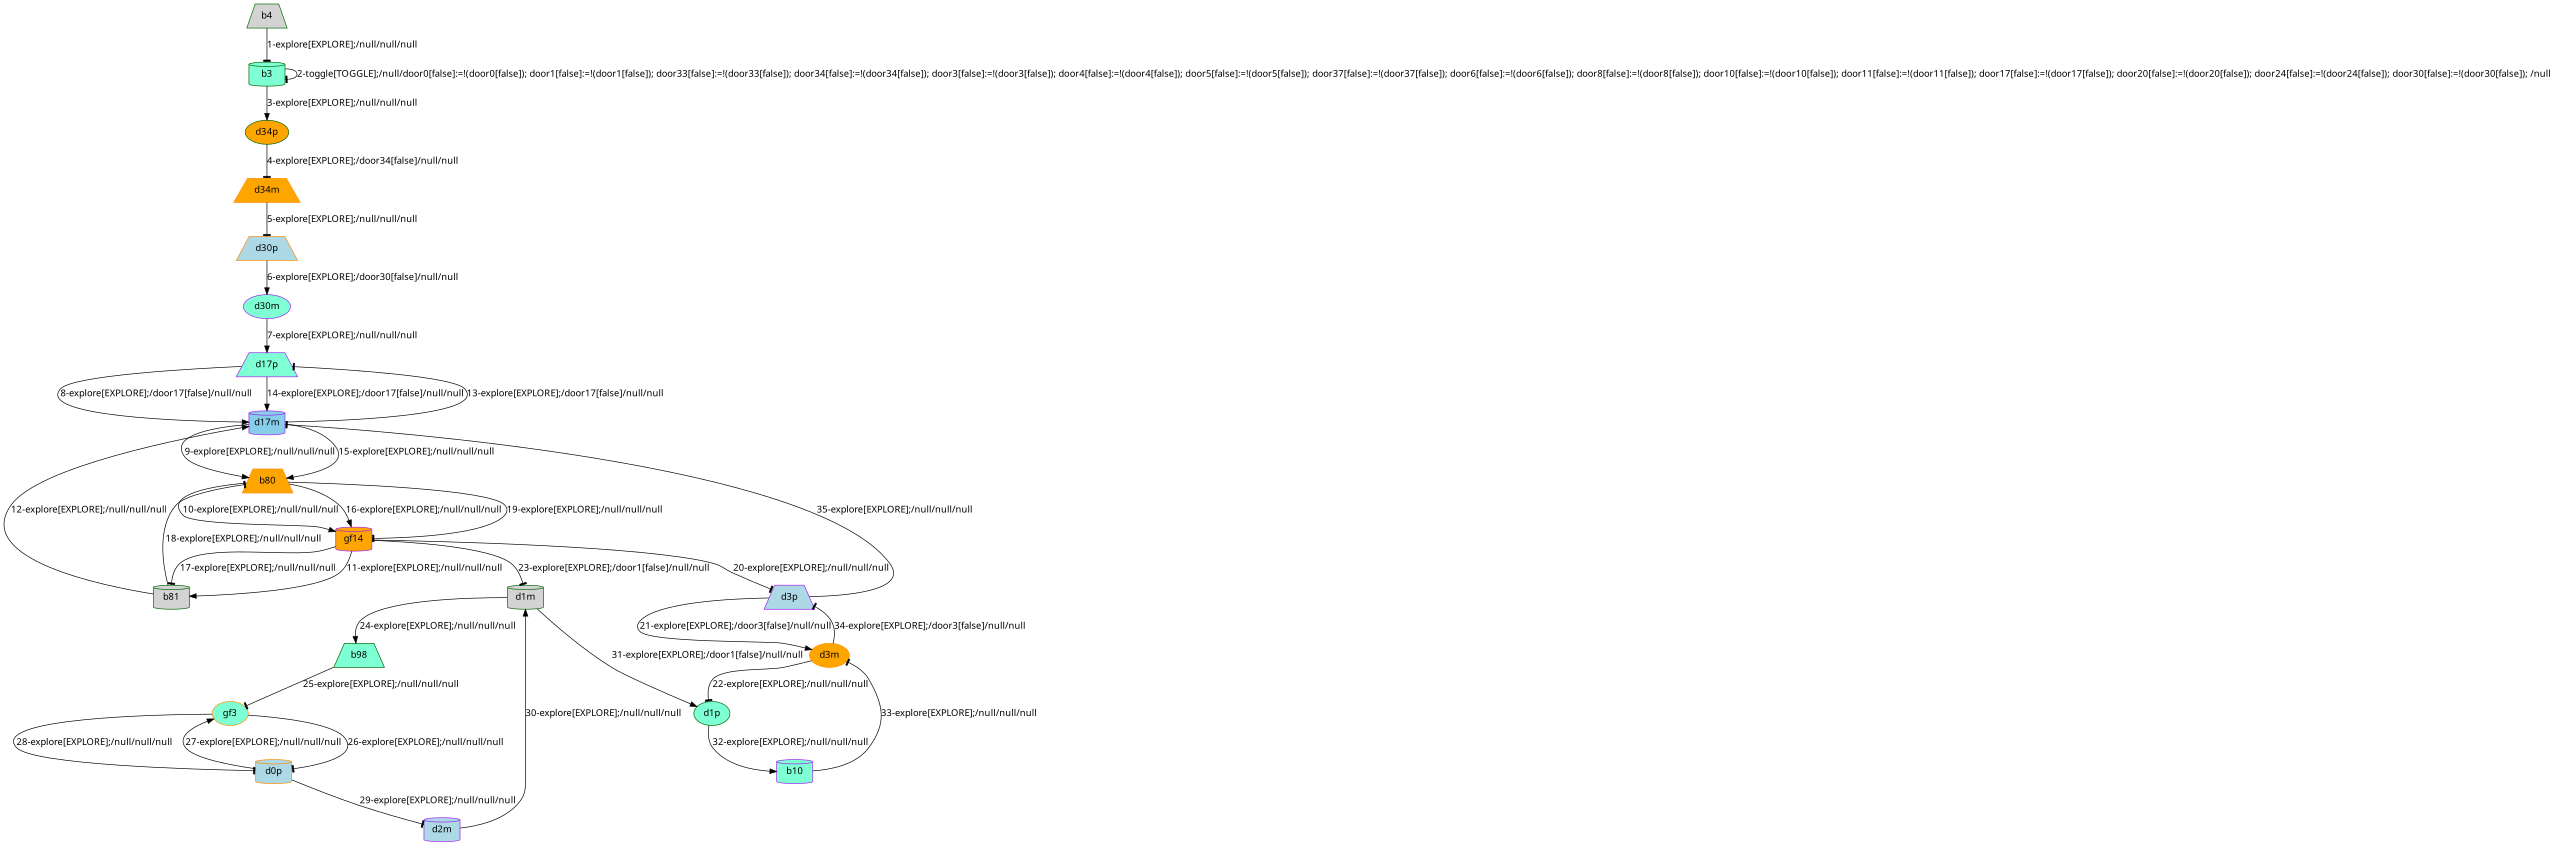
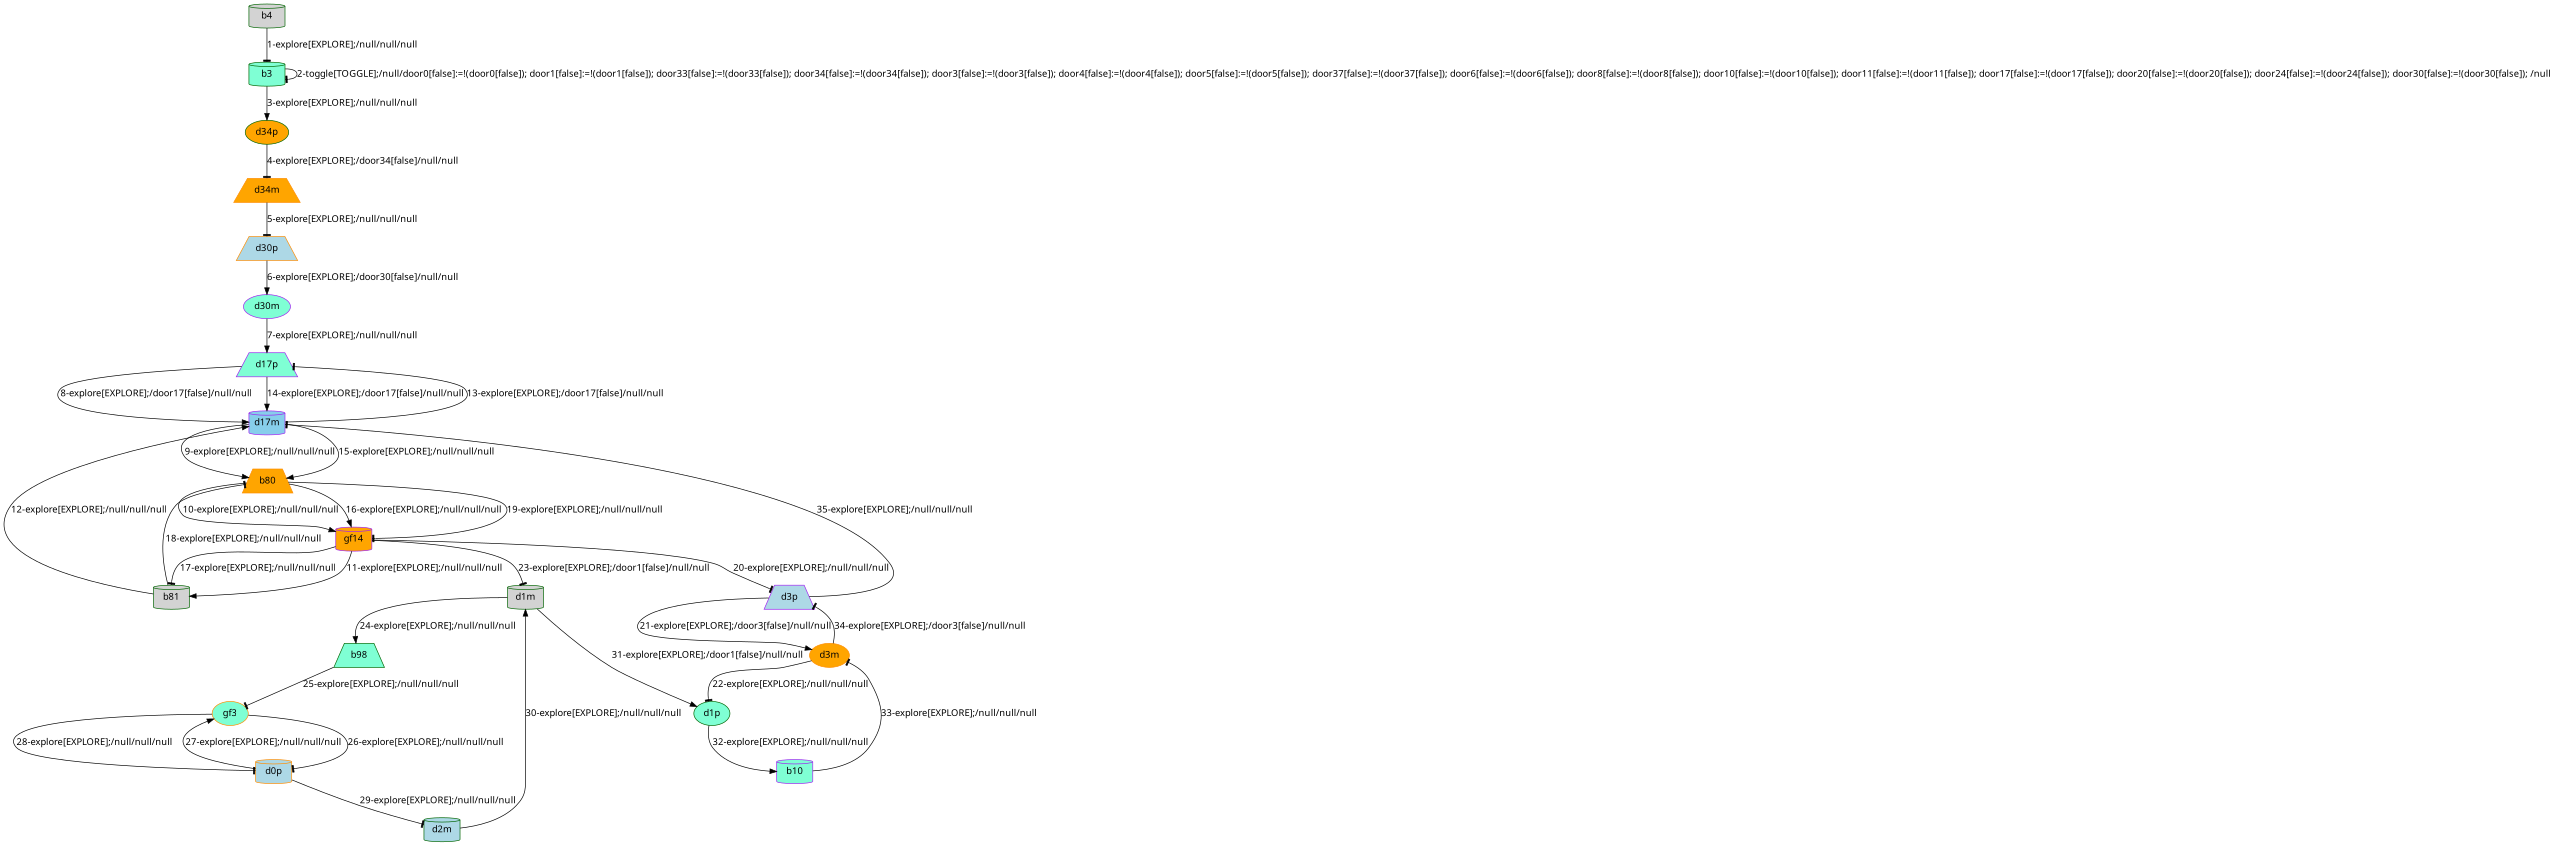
node "b4": shape trapezium -> cylinder
node "d2m": color purple -> darkgreen
